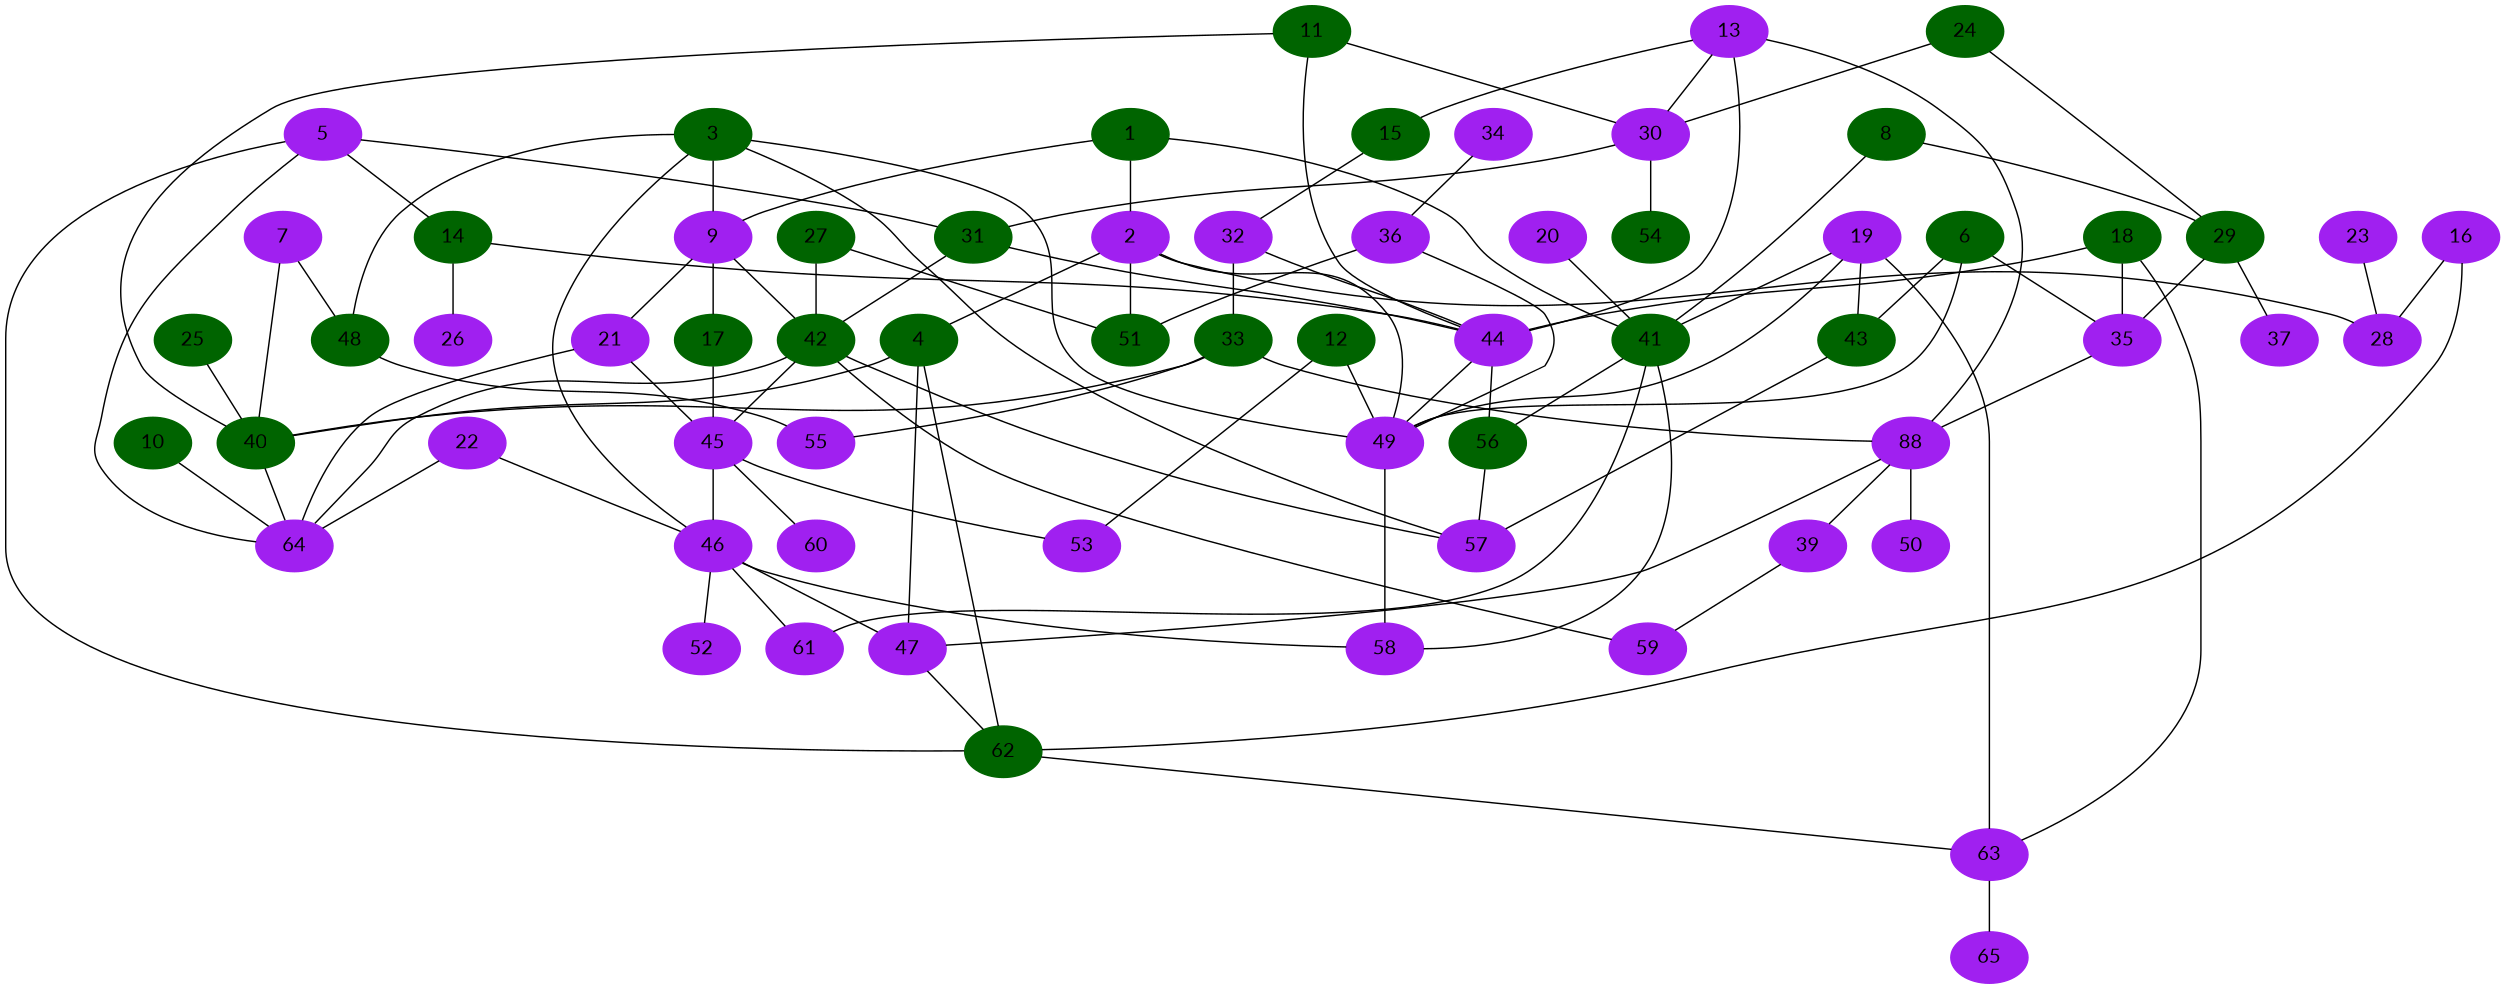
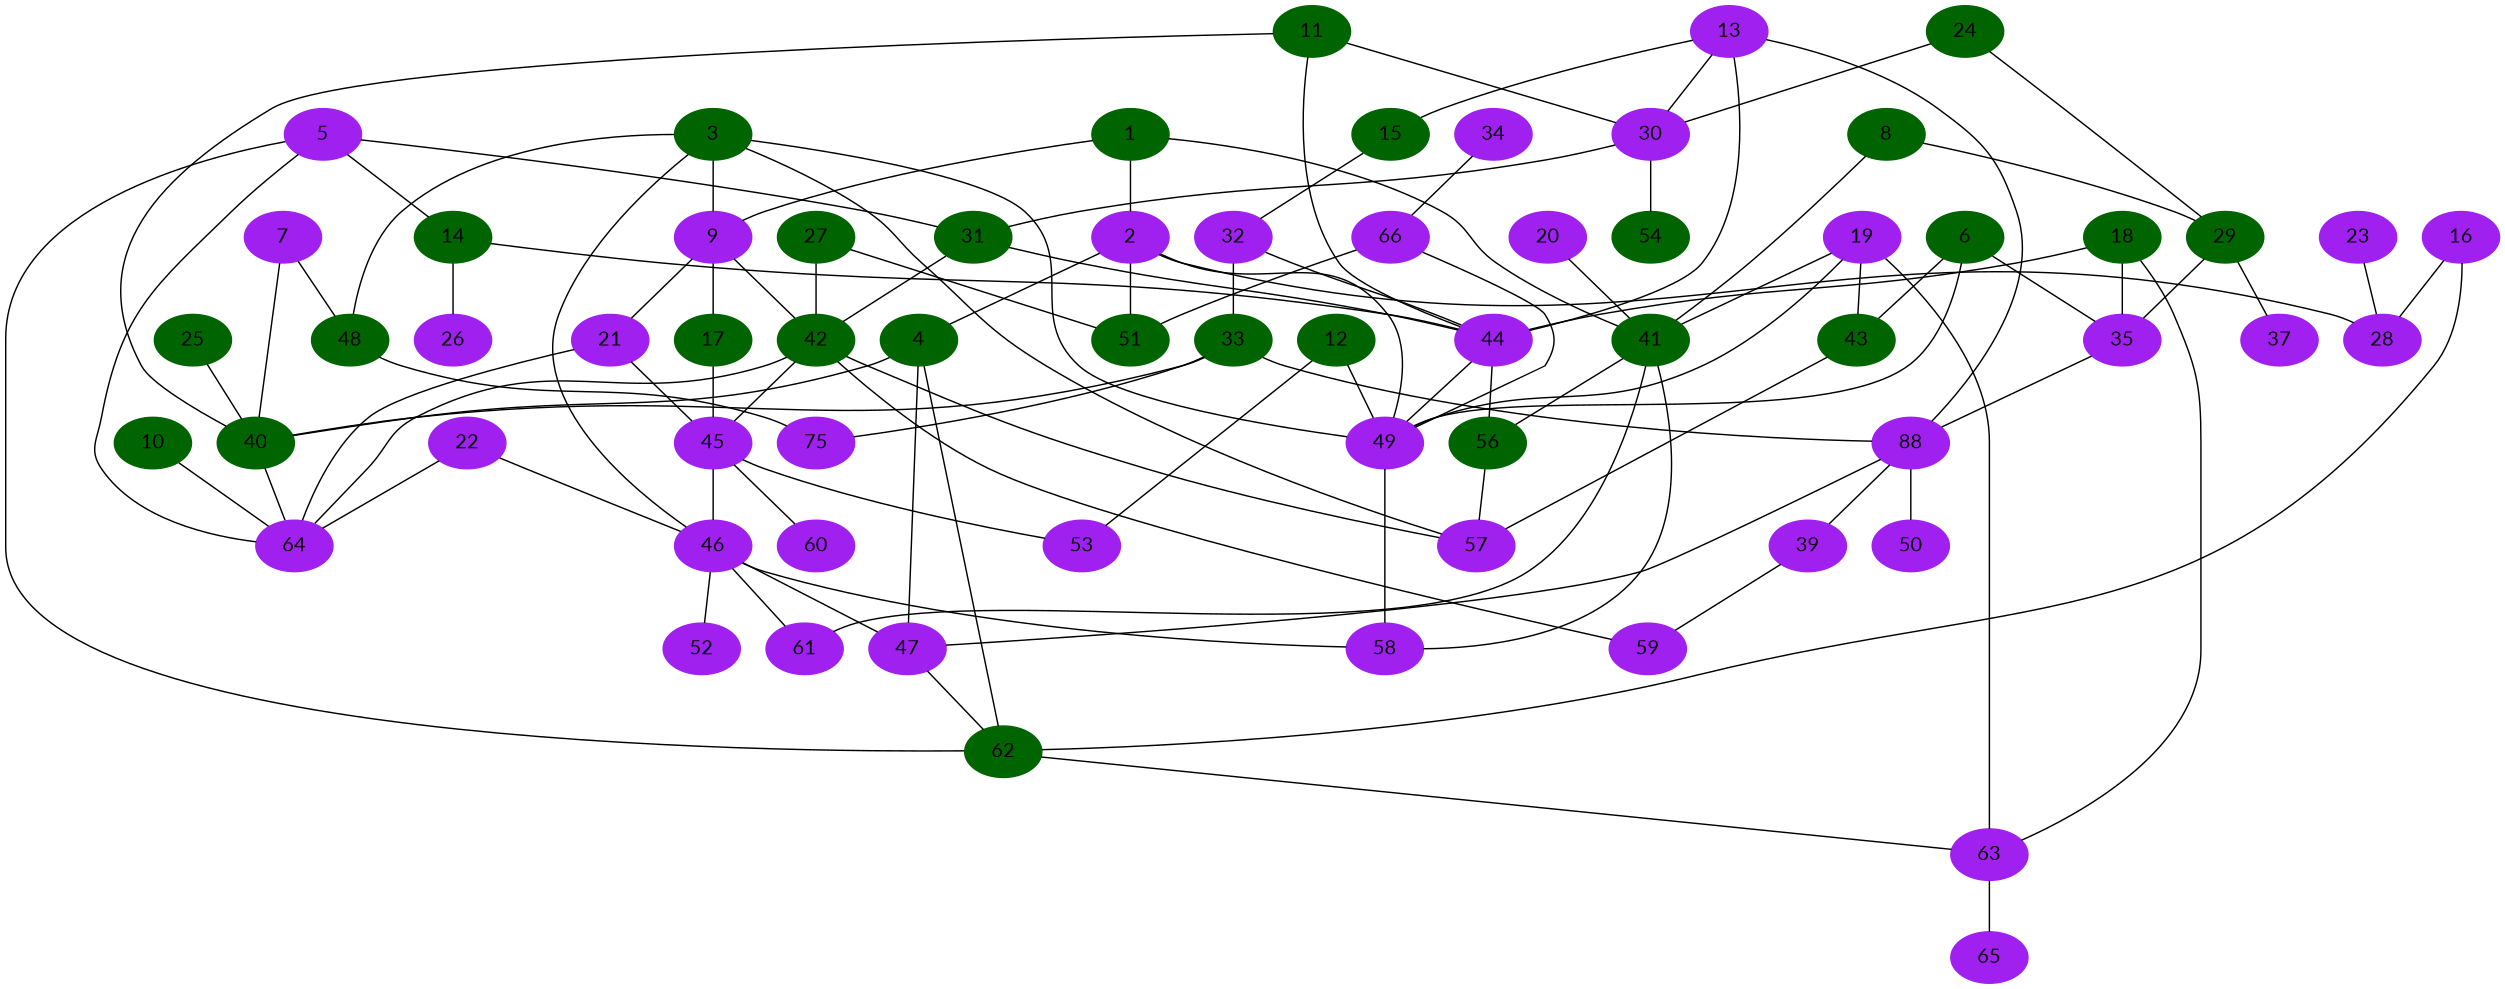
node "36": label "36" -> "66"
node "55": label "55" -> "75"
